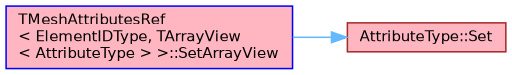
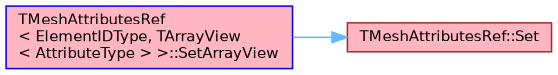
node "AttributeType::Set": label "AttributeType::Set" -> "TMeshAttributesRef::Set"
